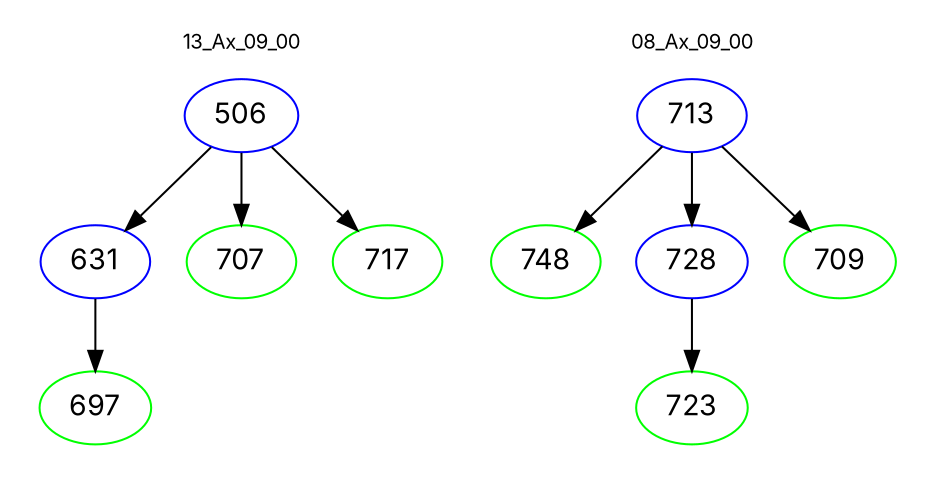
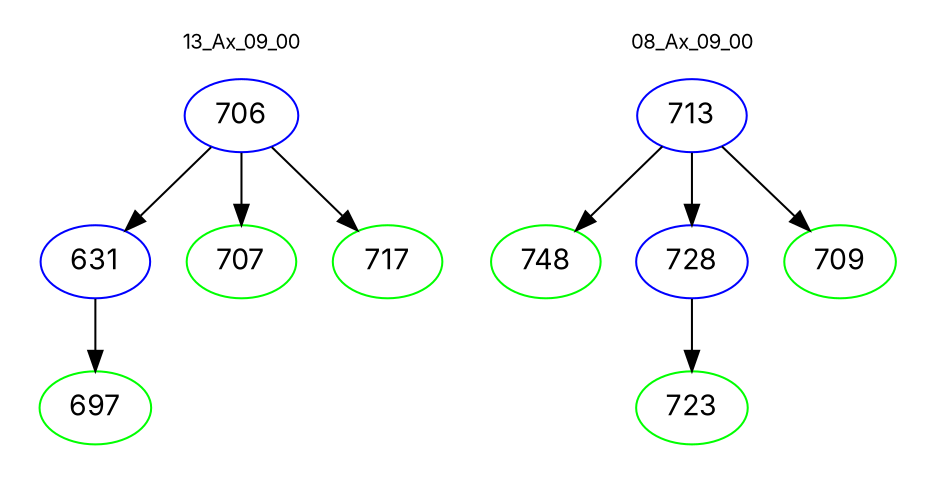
node "506": label "506" -> "706"
